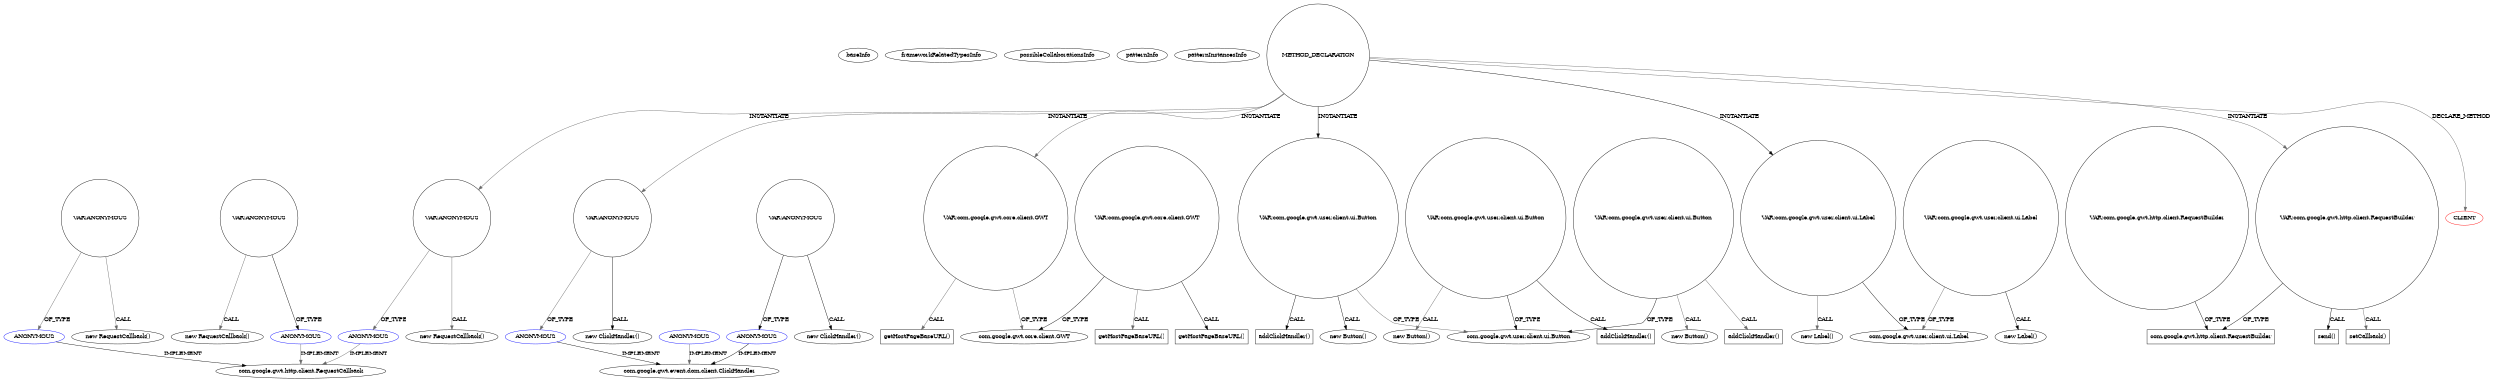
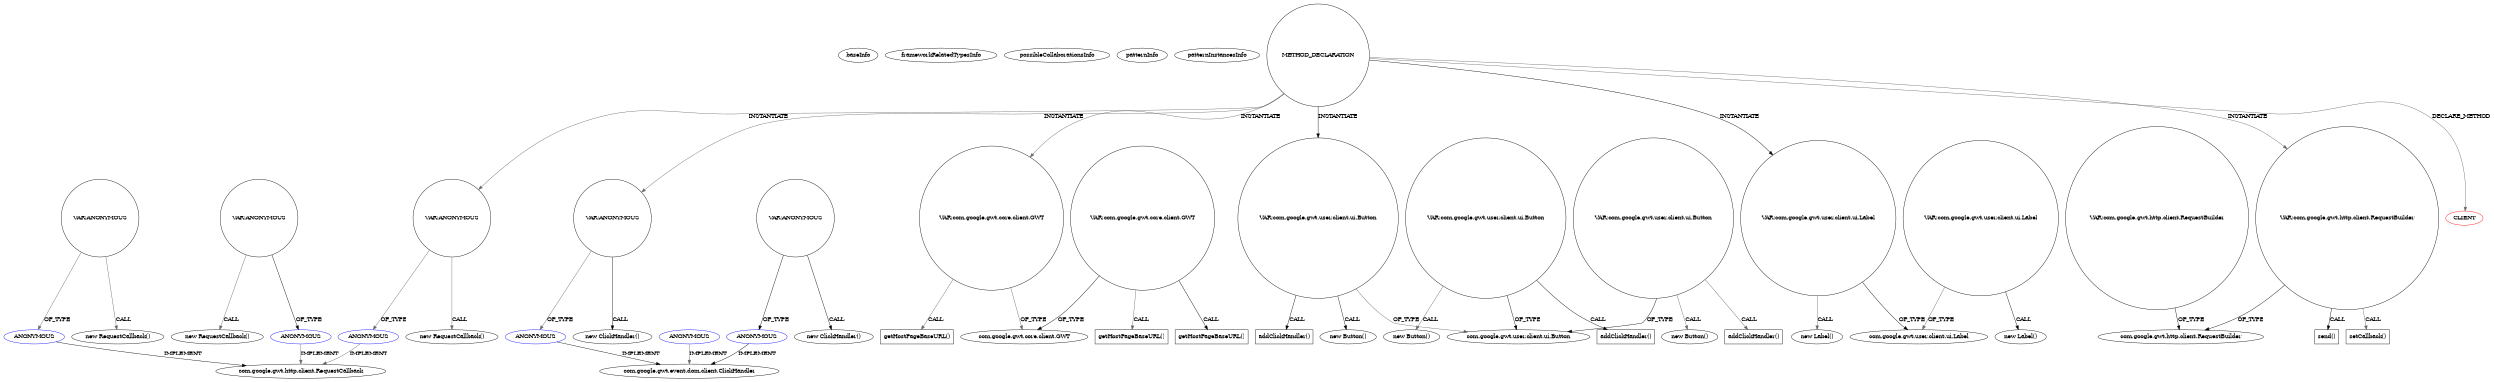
node "com.google.gwt.http.client.RequestBuilder": shape box -> ellipse
